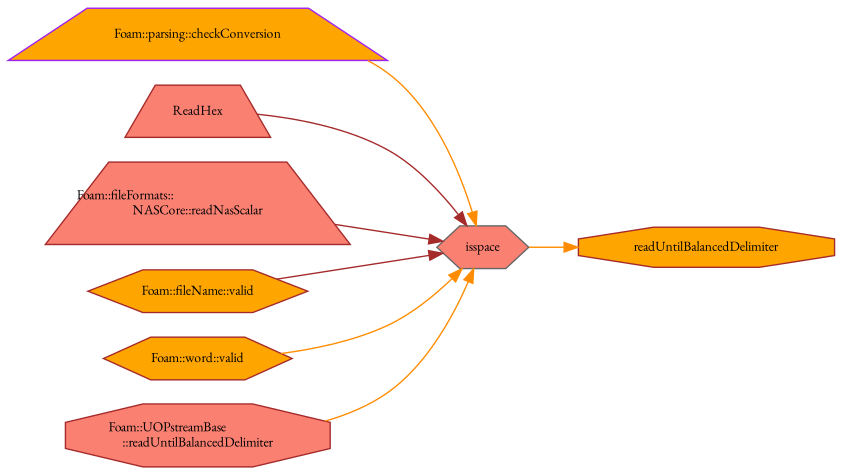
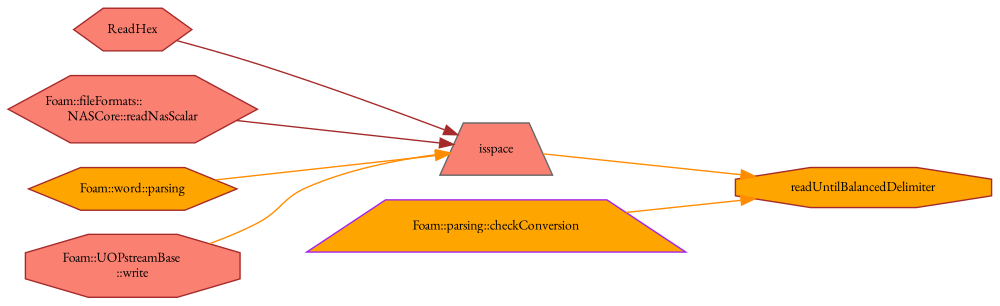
node "ReadHex": shape trapezium -> hexagon
edge "Foam::parsing::checkConversion" -> "isspace": now "Foam::parsing::checkConversion" -> "readUntilBalancedDelimiter"
node "Foam::fileFormats:: NASCore::readNasScalar": shape trapezium -> hexagon
node "isspace": shape hexagon -> trapezium
node "Foam::fileName::valid": removed
node "Foam::word::valid": label "Foam::word::valid" -> "Foam::word::parsing"
node "Foam::UOPstreamBase ::readUntilBalancedDelimiter": label "Foam::UOPstreamBase ::readUntilBalancedDelimiter" -> "Foam::UOPstreamBase ::write"
